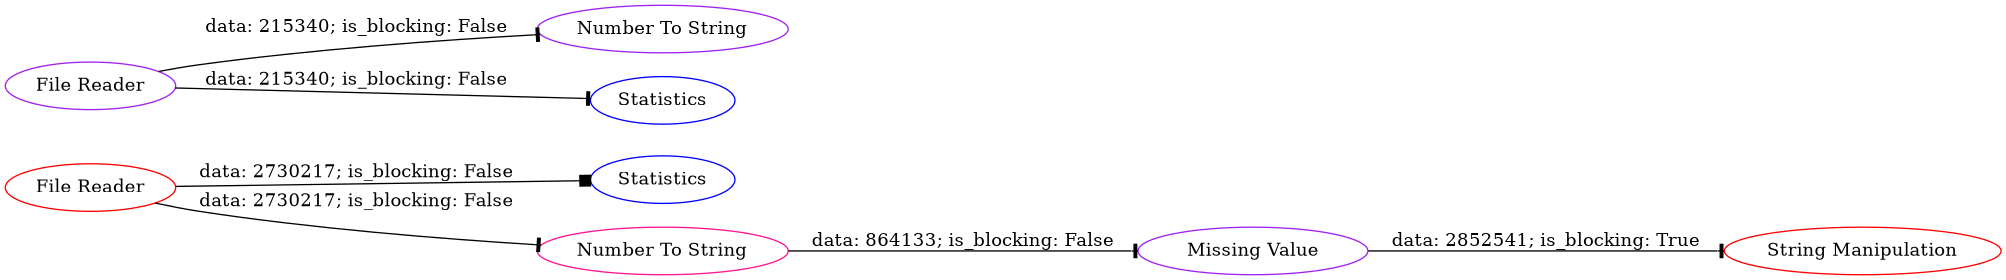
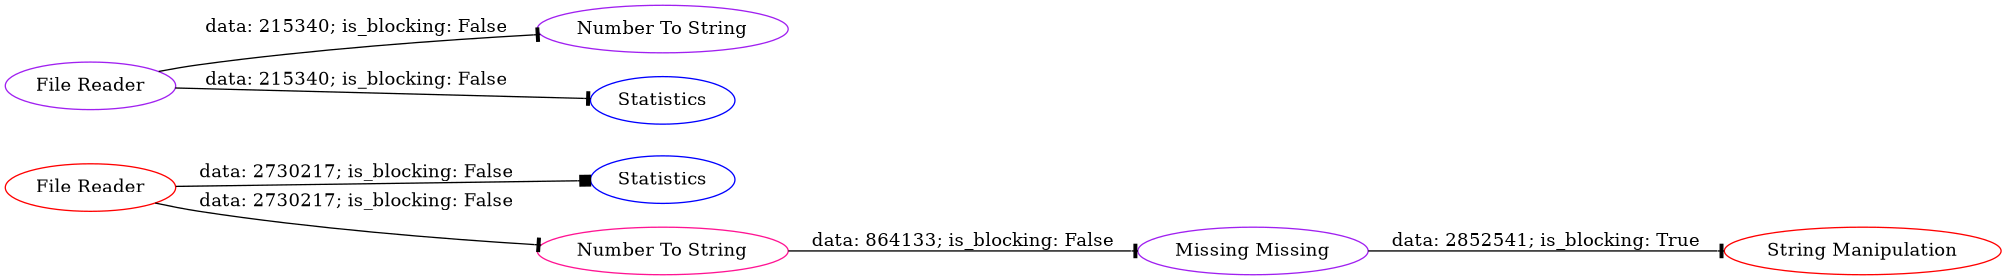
node "Missing Value": label "Missing Value" -> "Missing Missing"
